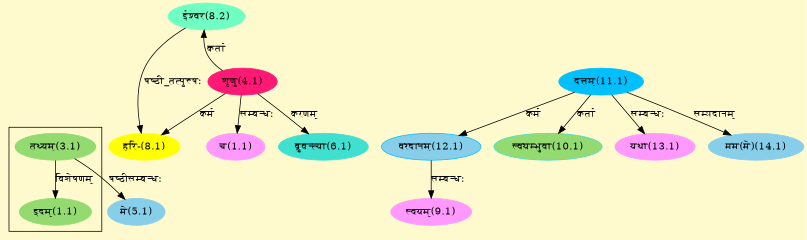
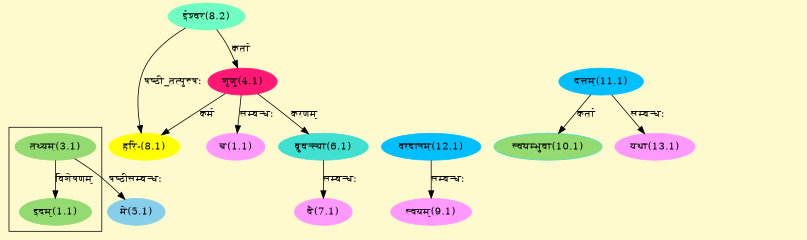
edge "शृणु(4.1)" -> "ईश्वर(8.2)": reversed
edge "दत्तम्(11.1)" -> "वरदानम्(12.1)": removed, label "कर्म"
node "वरदानम्(12.1)": fillcolor #87ceeb -> #00bfff
node "मम(मे)(14.1)": removed
node "वै(7.1)": added
